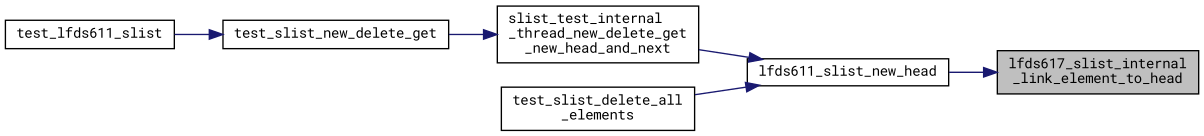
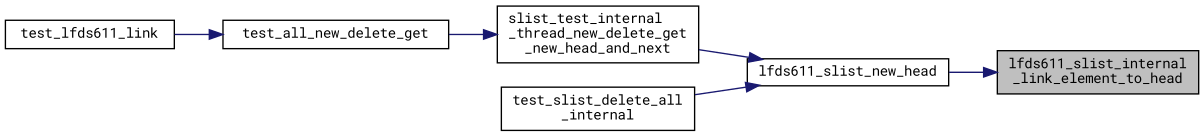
node "test_lfds611_slist": label "test_lfds611_slist" -> "test_lfds611_link"
node "test_slist_new_delete_get": label "test_slist_new_delete_get" -> "test_all_new_delete_get"
node "lfds617_slist_internal _link_element_to_head": label "lfds617_slist_internal _link_element_to_head" -> "lfds611_slist_internal _link_element_to_head"
node "test_slist_delete_all _elements": label "test_slist_delete_all _elements" -> "test_slist_delete_all _internal"
